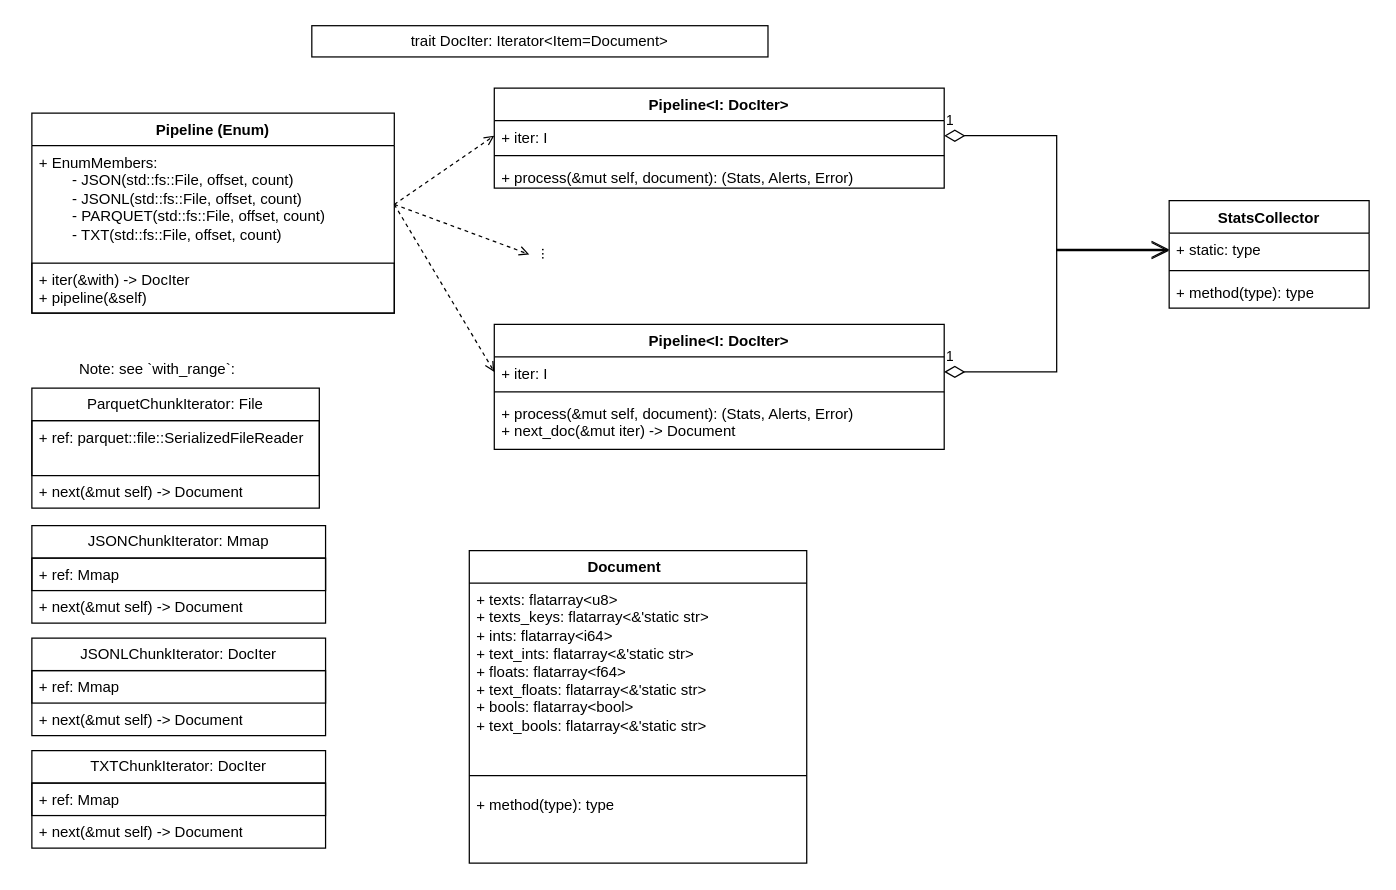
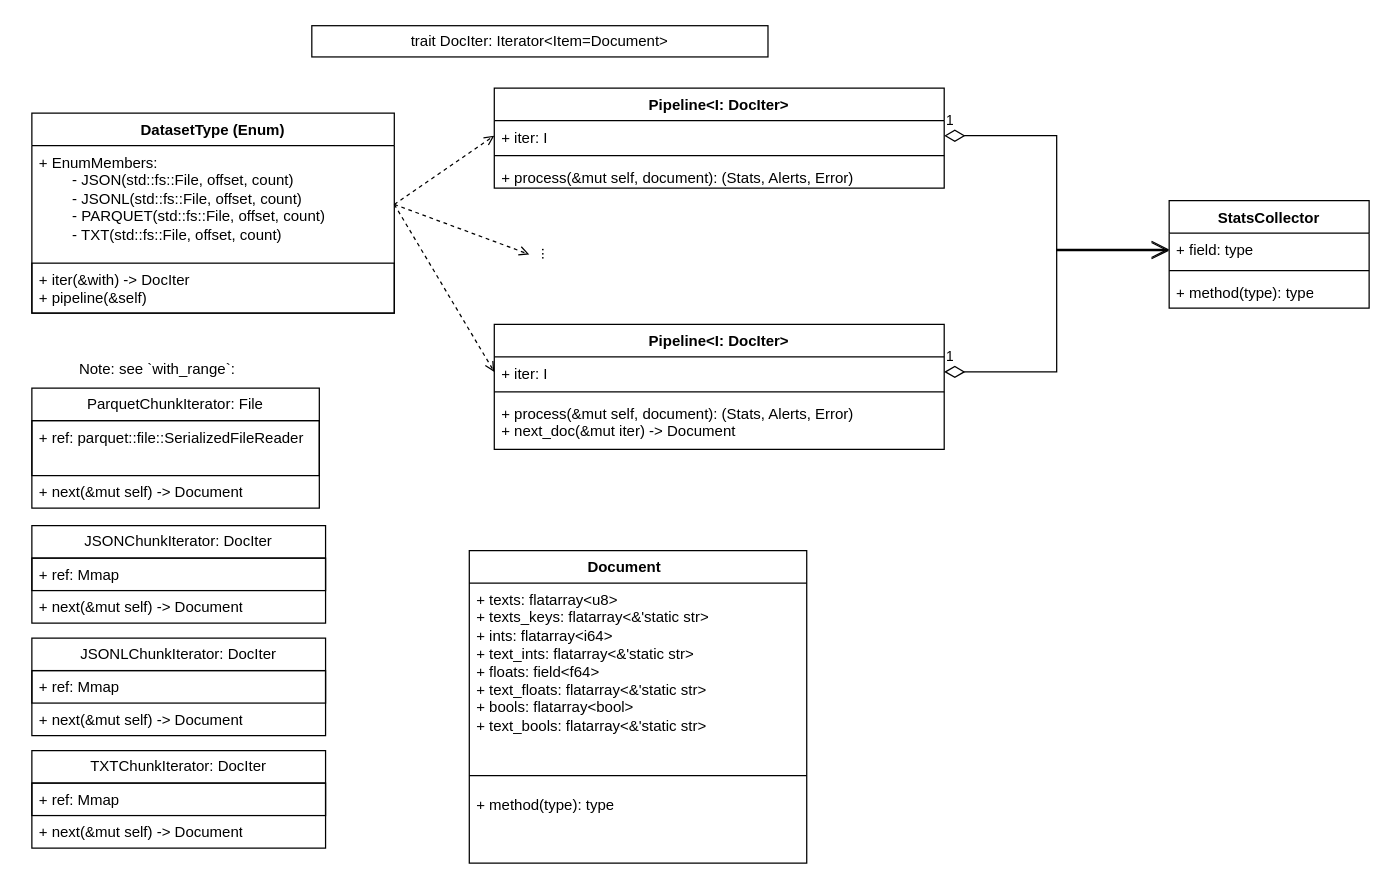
node "Pipeline (Enum)": label "Pipeline (Enum)" -> "DatasetType (Enum)"
node "+ static: type": label "+ static: type" -> "+ field: type"
node "JSONChunkIterator: Mmap": label "JSONChunkIterator: Mmap" -> "JSONChunkIterator: DocIter"
node "+ texts: flatarray<u8> + texts_keys: flatarray<&'static str> + ints: flatarray<i64> + text_ints: flatarray<&'static str> + floats: flatarray<f64> + text_floats: flatarray<&'static str> + bools: flatarray<bool> + text_bools: flatarray<&'static str>": label "+ texts: flatarray<u8> + texts_keys: flatarray<&'static str> + ints: flatarray<i64> + text_ints: flatarray<&'static str> + floats: flatarray<f64> + text_floats: flatarray<&'static str> + bools: flatarray<bool> + text_bools: flatarray<&'static str>" -> "+ texts: flatarray<u8> + texts_keys: flatarray<&'static str> + ints: flatarray<i64> + text_ints: flatarray<&'static str> + floats: field<f64> + text_floats: flatarray<&'static str> + bools: flatarray<bool> + text_bools: flatarray<&'static str>"
